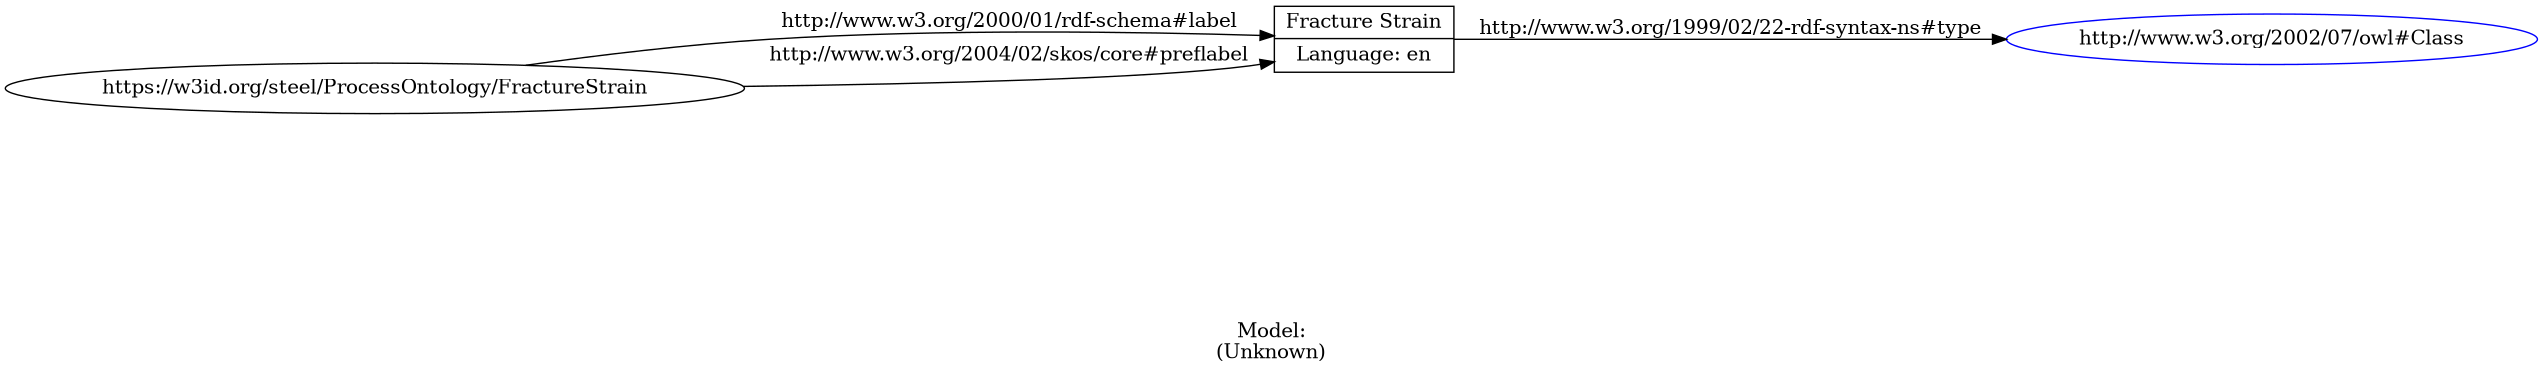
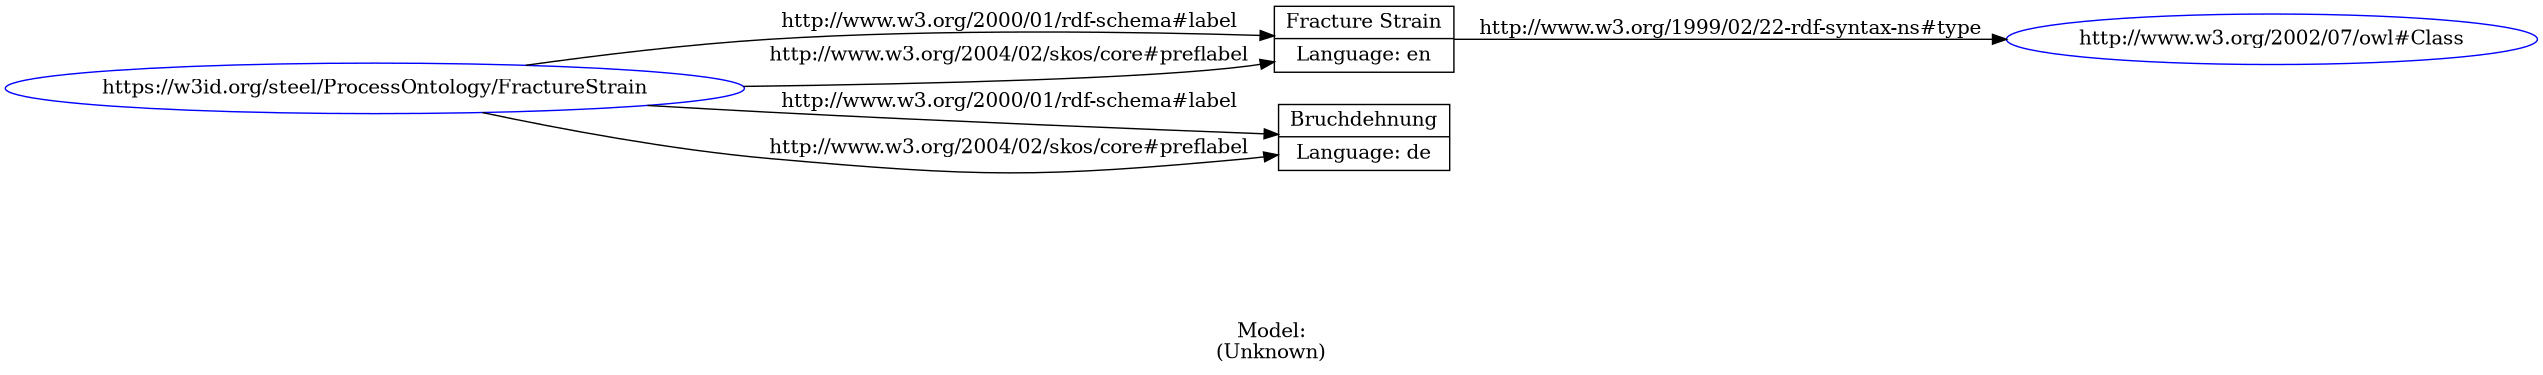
node "https://w3id.org/steel/ProcessOntology/FractureStrain": color black -> blue
node "Bruchdehnung": added
